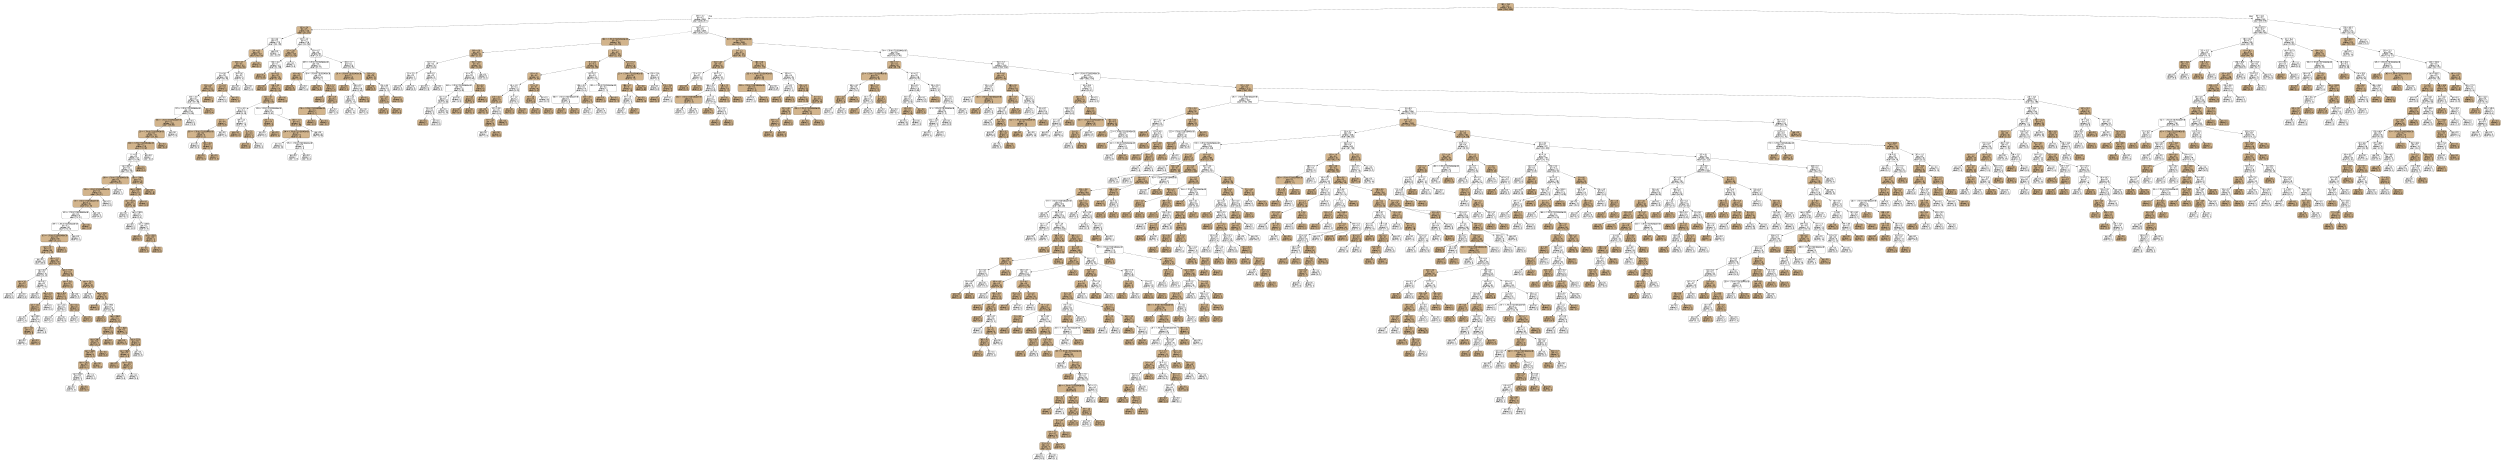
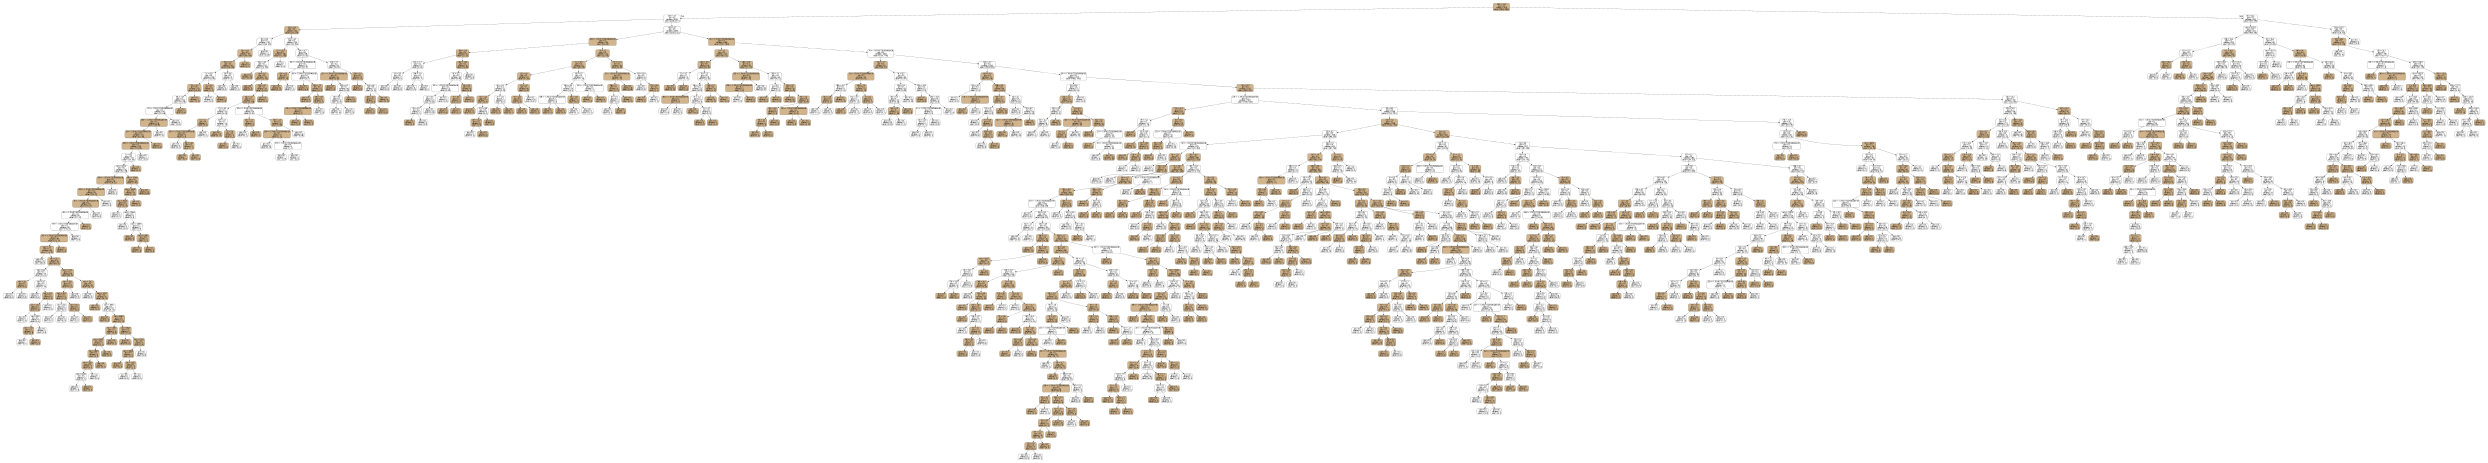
edge "46 <= 18.0 gini = 0.0 samples = 56 value = [94, 1]" -> "377 <= 17.7 gini = 0.1 samples = 21 value = [36, 1]": now "gini = 0.0 samples = 35 value = [58, 0]" -> "377 <= 17.7 gini = 0.1 samples = 21 value = [36, 1]"
node "145 <= 6.9 gini = 0.1 samples = 9 value = [1, 13]": fillcolor white -> tan
